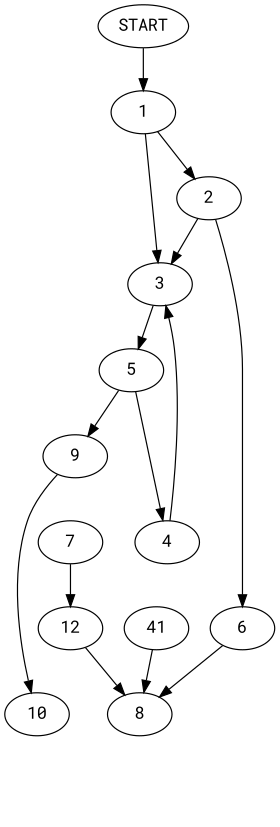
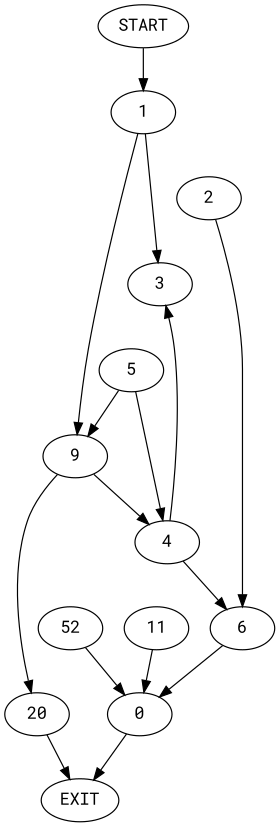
edge "1" -> "2": now "1" -> "9"
edge "2" -> "3": removed
edge "3" -> "5": removed
edge "9" -> "4": added
node "7": removed
edge "4" -> "6": added
node "12": label "12" -> "52"
node "41": label "41" -> "11"
node "10": label "10" -> "20"
node "8": label "8" -> "0"
node "EXIT": added
